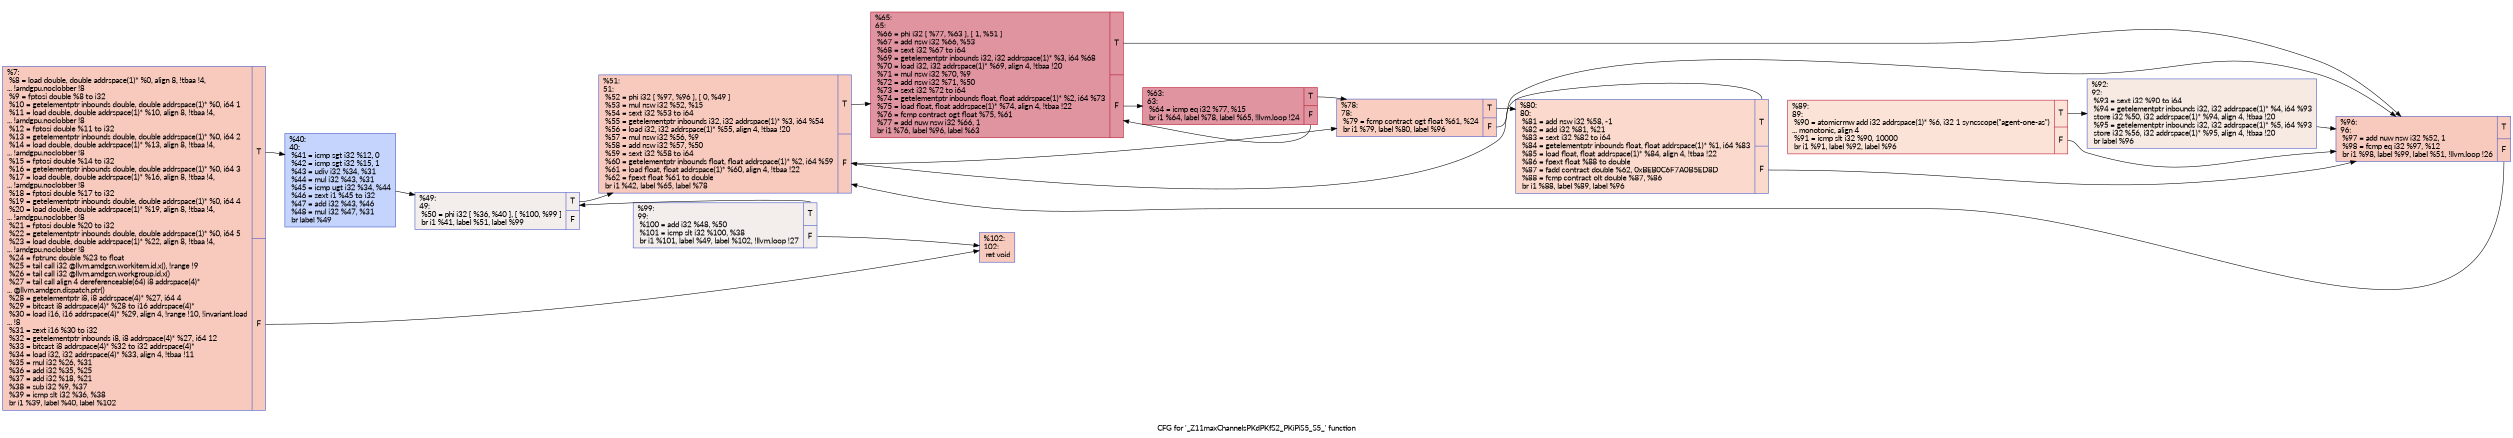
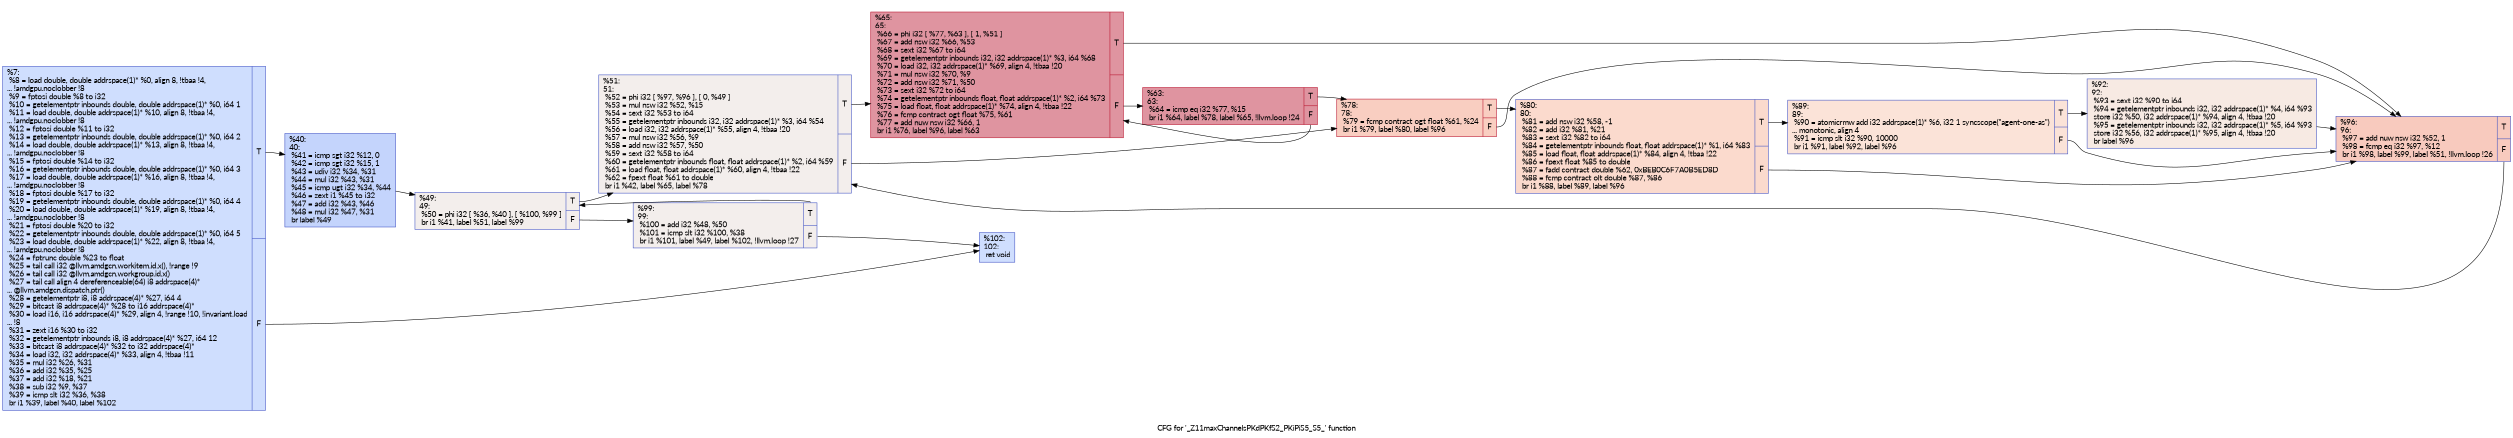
node "%78:": color #3d50c3ff -> #b70d28ff
node "%89:": color #b70d28ff -> #3d50c3ff
node "%51:": fillcolor #ef886b70 -> #e3d9d370
node "%80:": text "%86 = fpext float %88 to double" -> "%86 = fpext float %85 to double"
edge "%80:" -> "%51:": now "%80:" -> "%89:"
edge "%49:" -> "%99:": added
node "%7:": fillcolor #ef886b70 -> #93b5fe70
node "%102:": fillcolor #ef886b70 -> #93b5fe70
